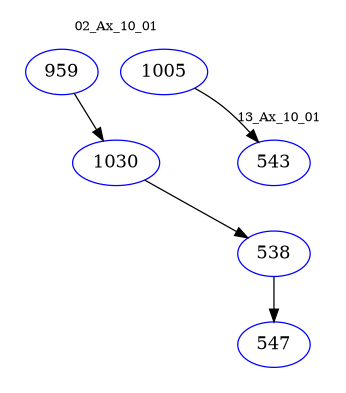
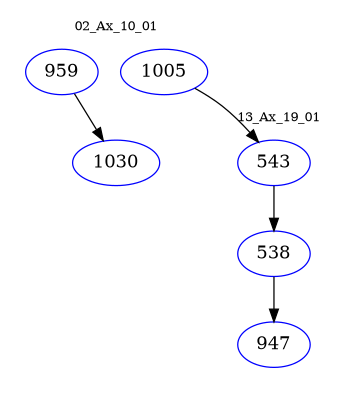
cluster "13_Ax_10_01": label "13_Ax_10_01" -> "13_Ax_19_01"
edge "1030" -> "538": now "543" -> "538"
node "547": label "547" -> "947"
